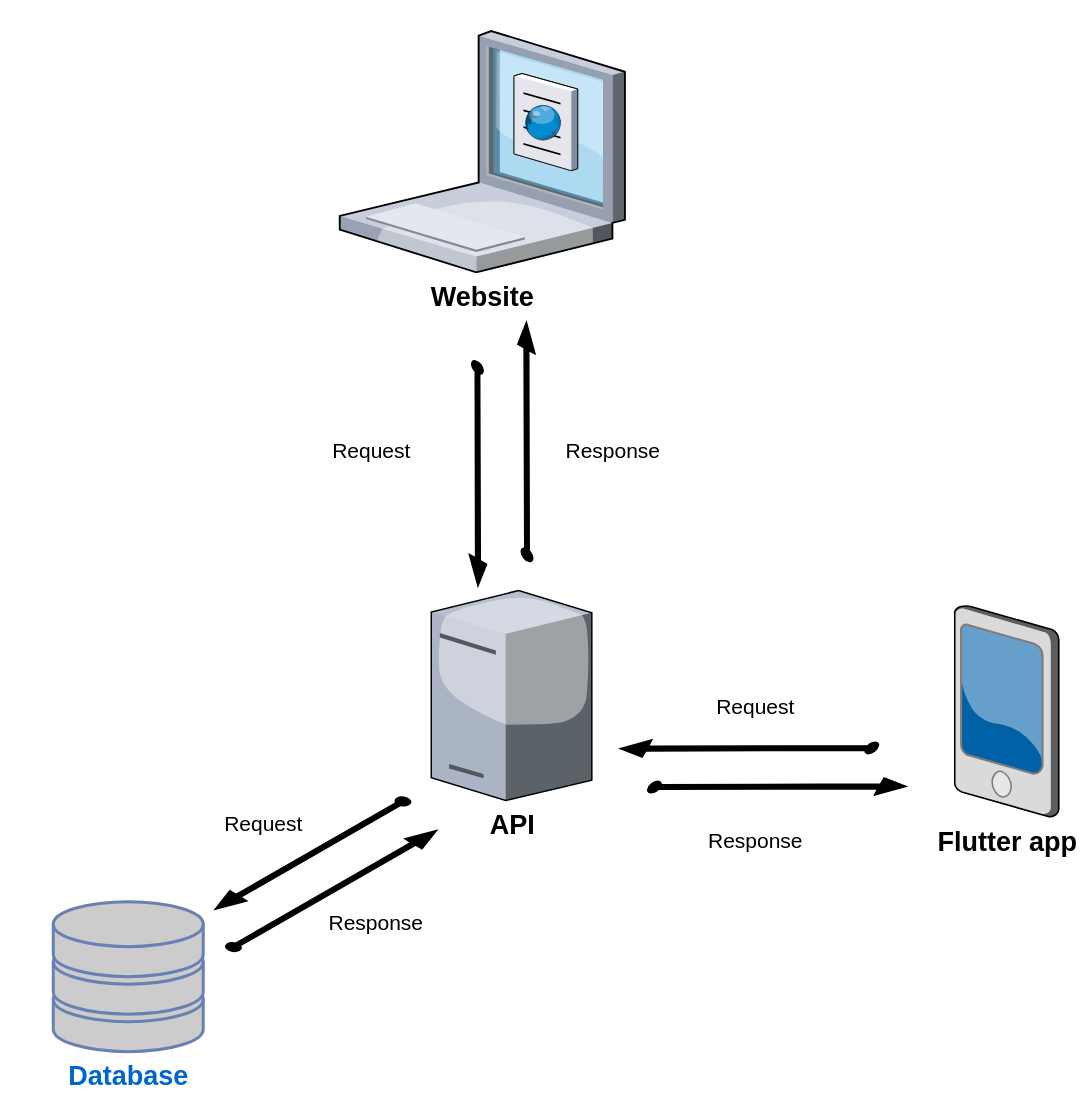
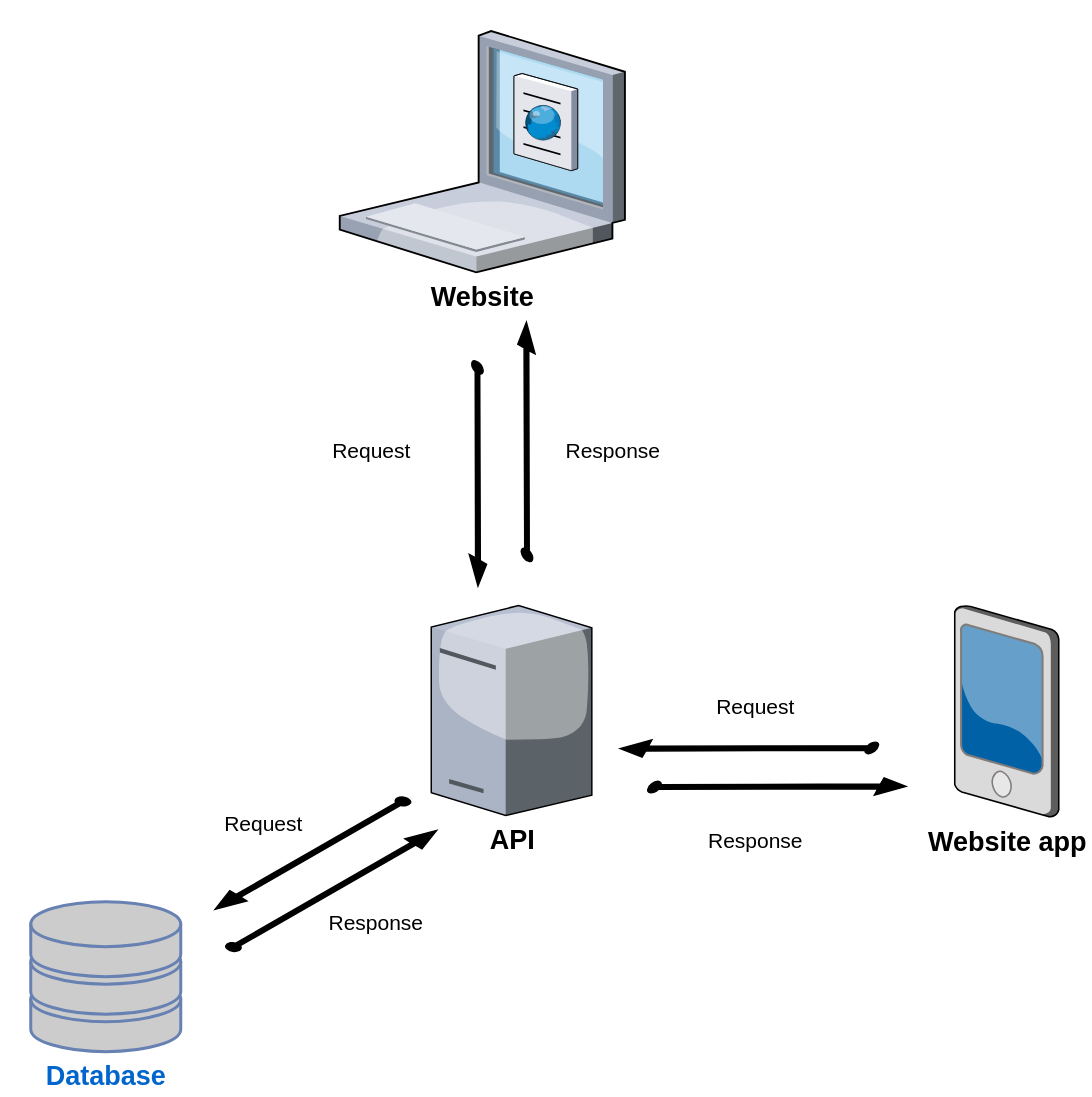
node "API": moved (512, 695) -> (512, 710)
node "Flutter app": label "Flutter app" -> "Website app"
node "Database": moved (128, 976) -> (106, 976)
